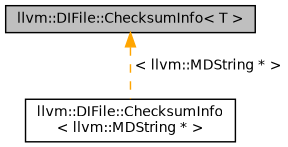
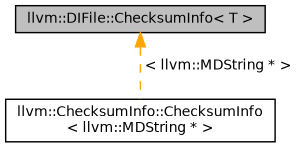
node "llvm::DIFile::ChecksumInfo < llvm::MDString * >": label "llvm::DIFile::ChecksumInfo < llvm::MDString * >" -> "llvm::ChecksumInfo::ChecksumInfo < llvm::MDString * >"
